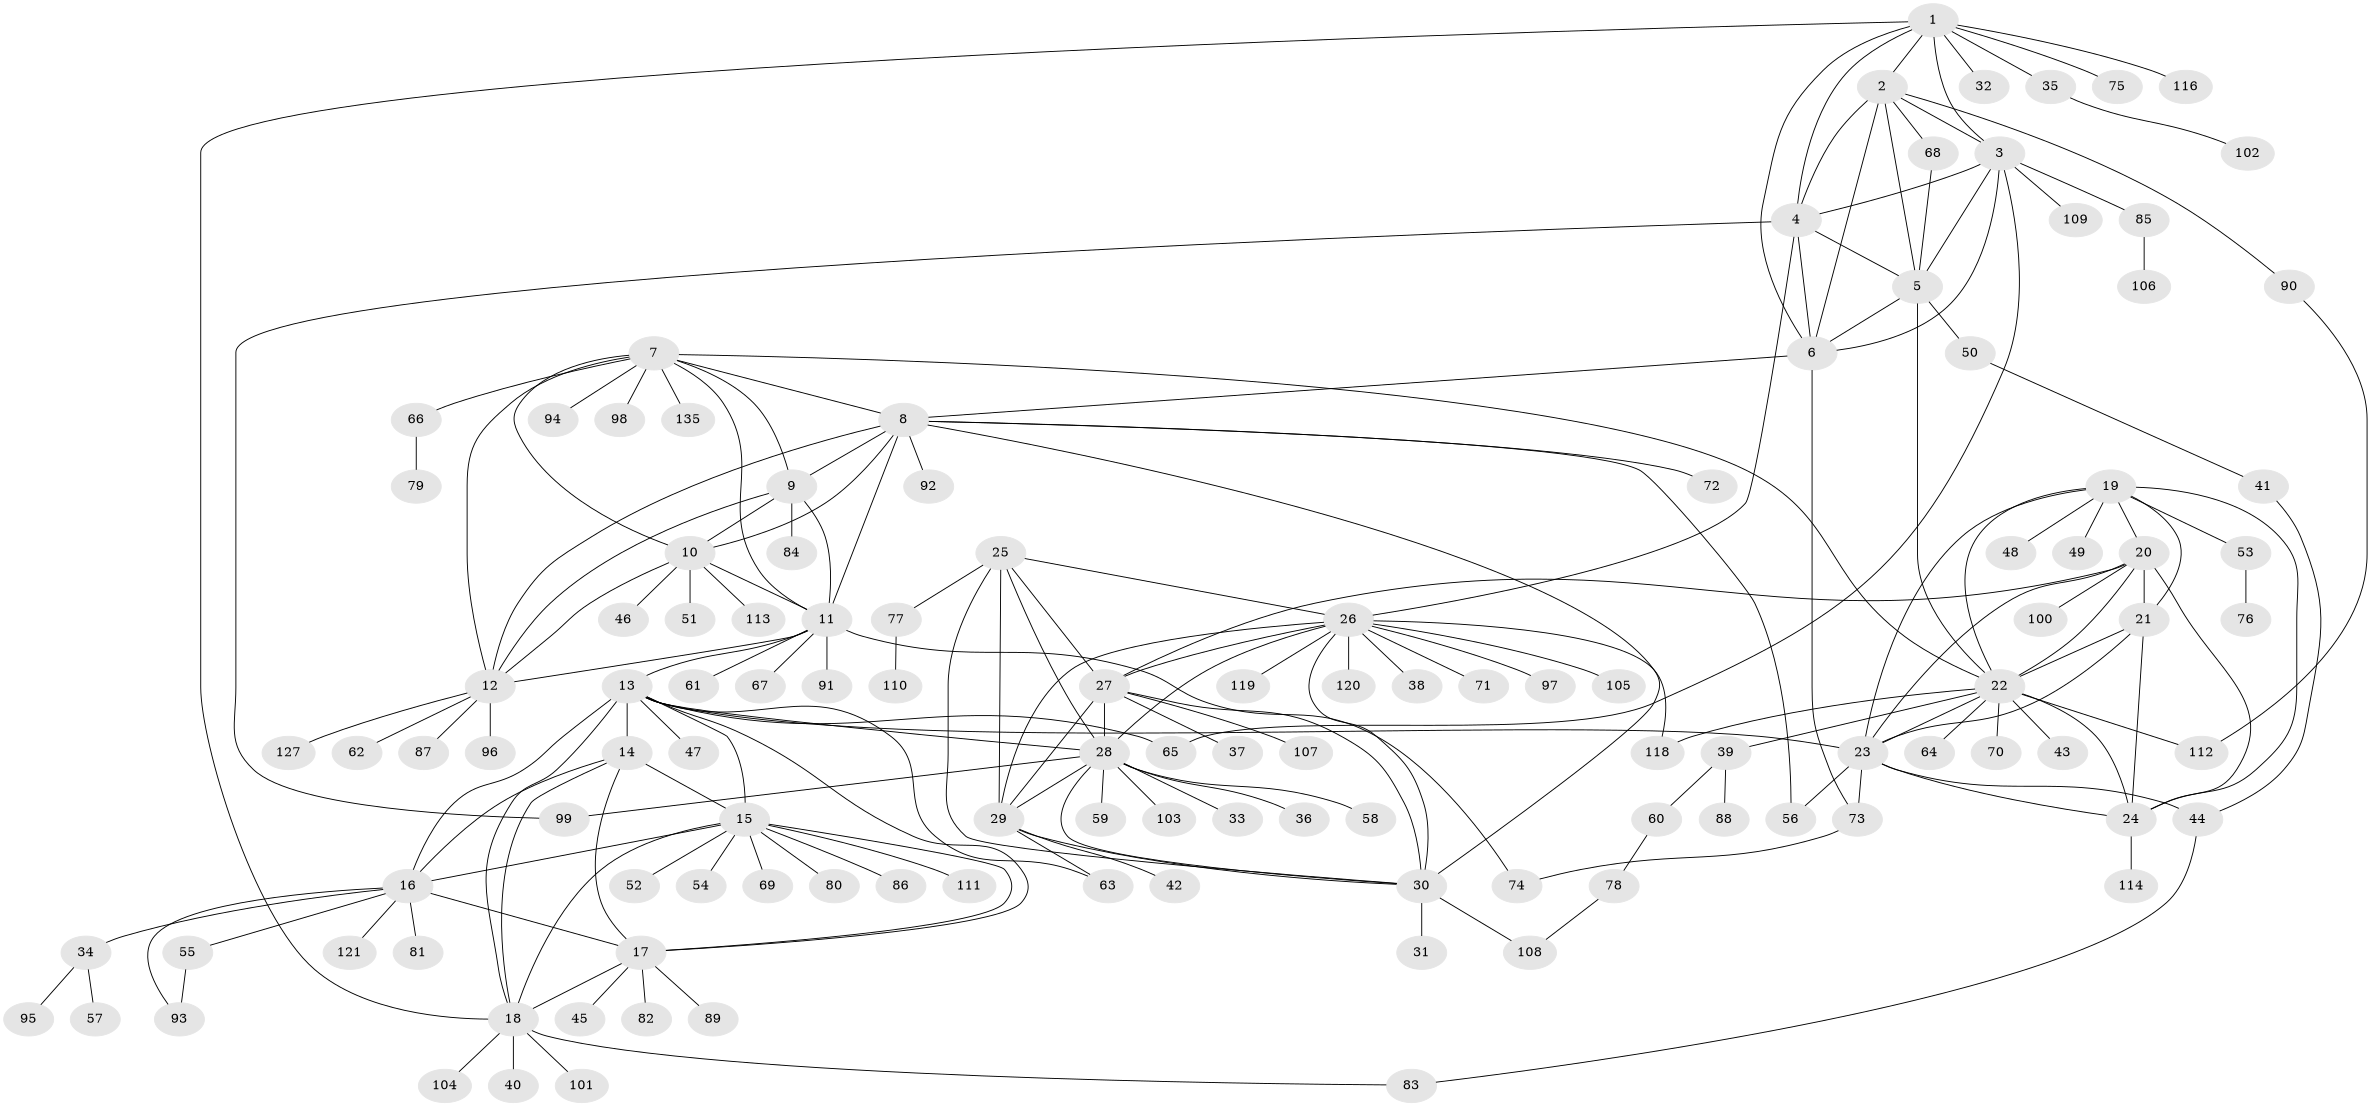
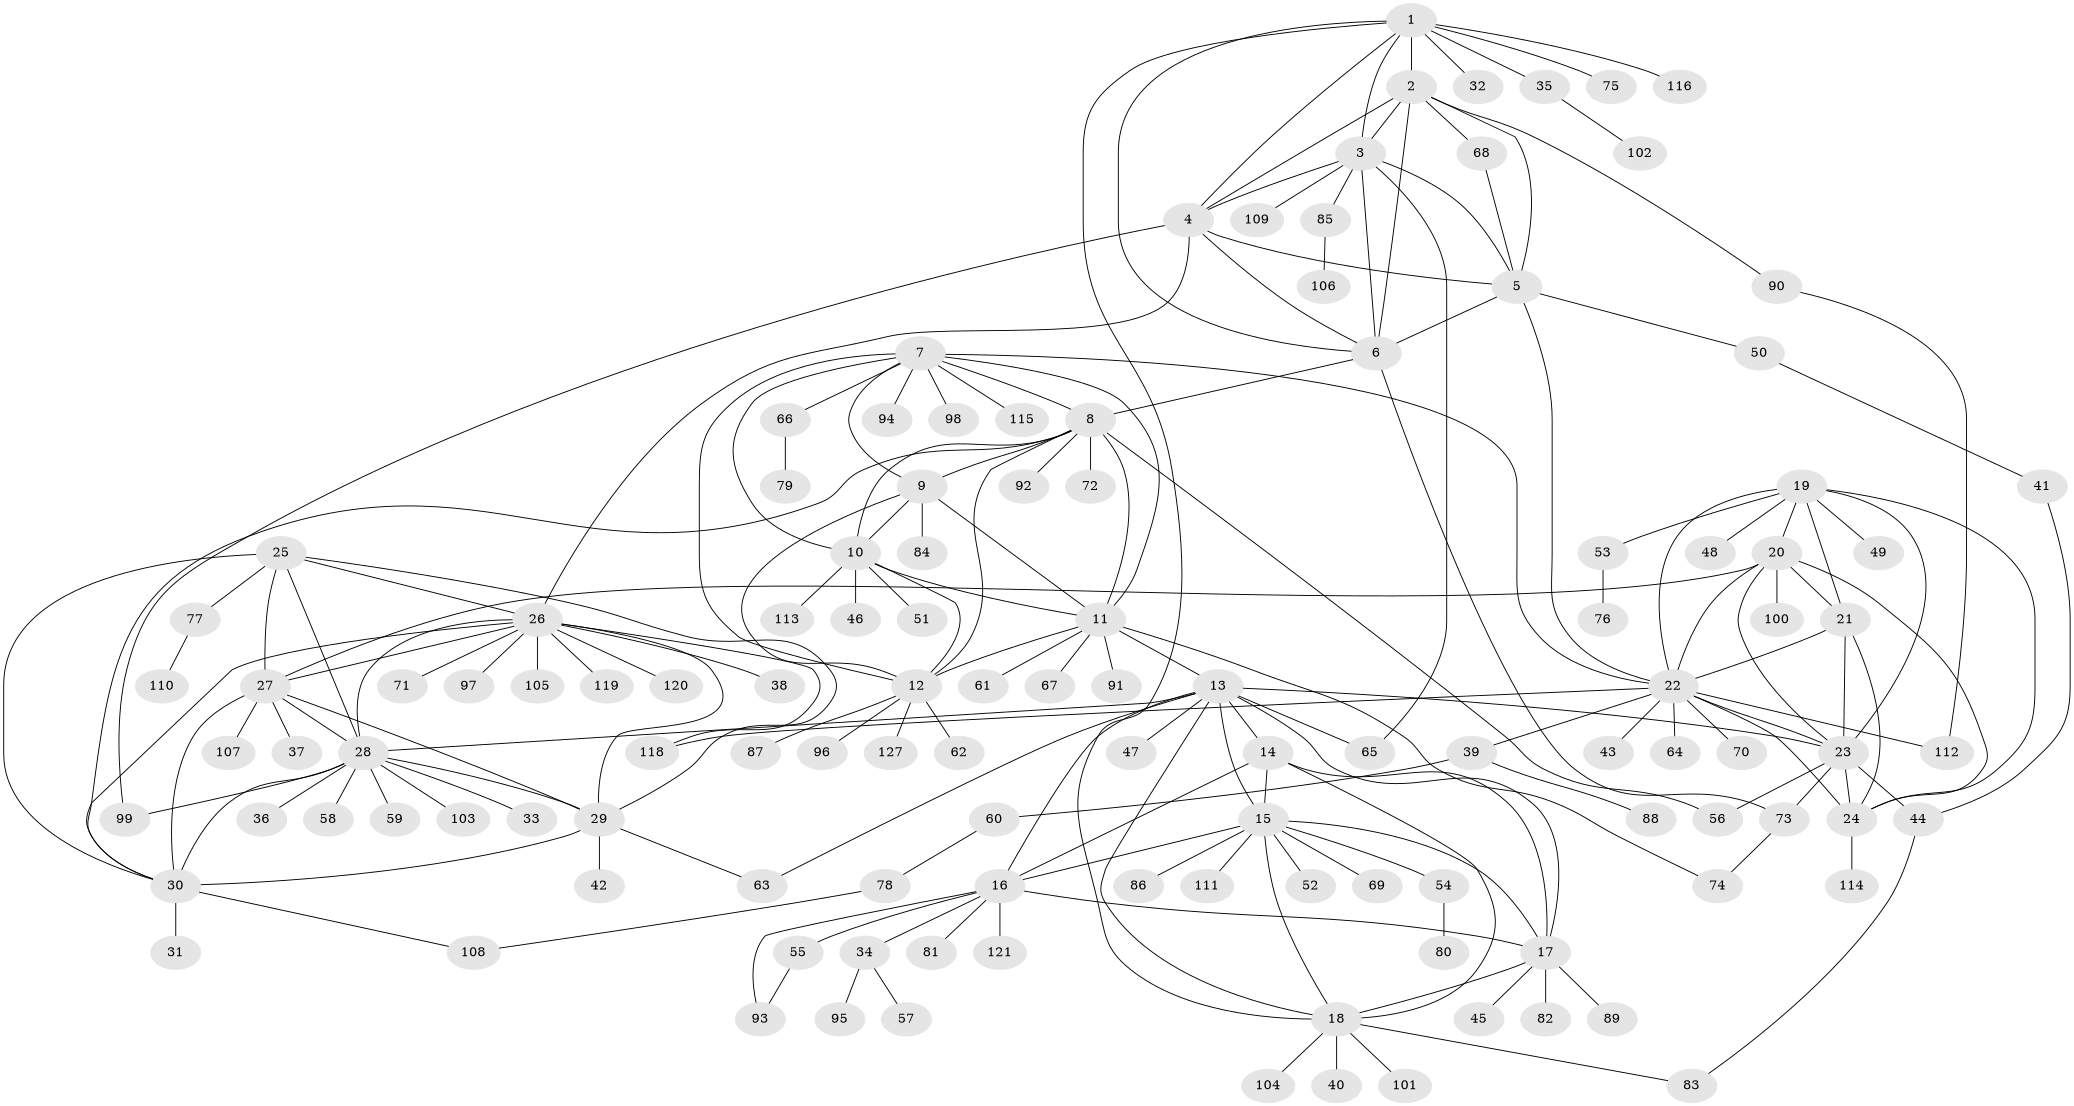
node "135": label "135" -> "115"
edge "15" -- "80": now "54" -- "80"
